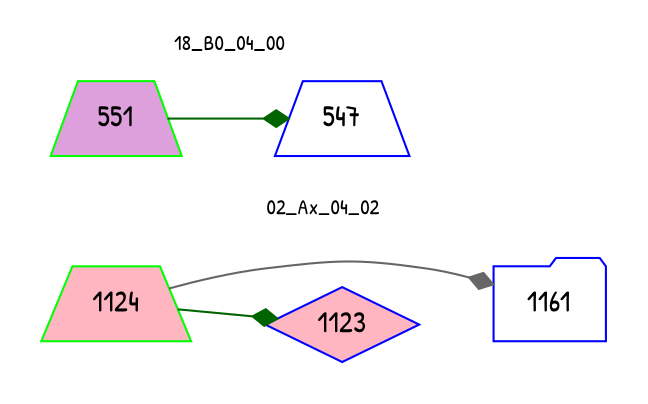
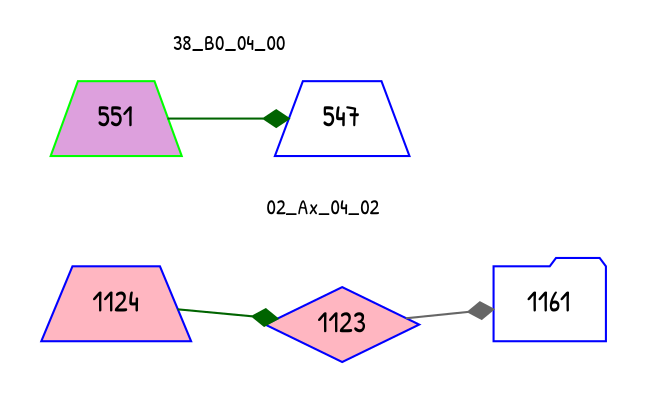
cluster "18_B0_04_00": label "18_B0_04_00" -> "38_B0_04_00"
edge "1124" -> "1161": now "1123" -> "1161"
node "1124": color green -> blue
